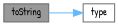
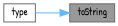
edge "toString" -> "type": reversed
